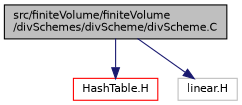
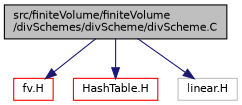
node "fv.H": added
